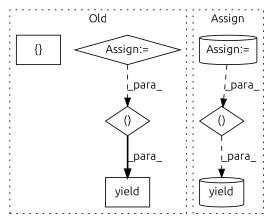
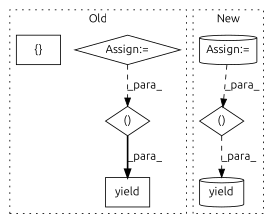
cluster "Assign": label "Assign" -> "New"
